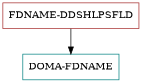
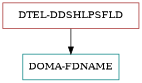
node "FDNAME-DDSHLPSFLD": label "FDNAME-DDSHLPSFLD" -> "DTEL-DDSHLPSFLD"
